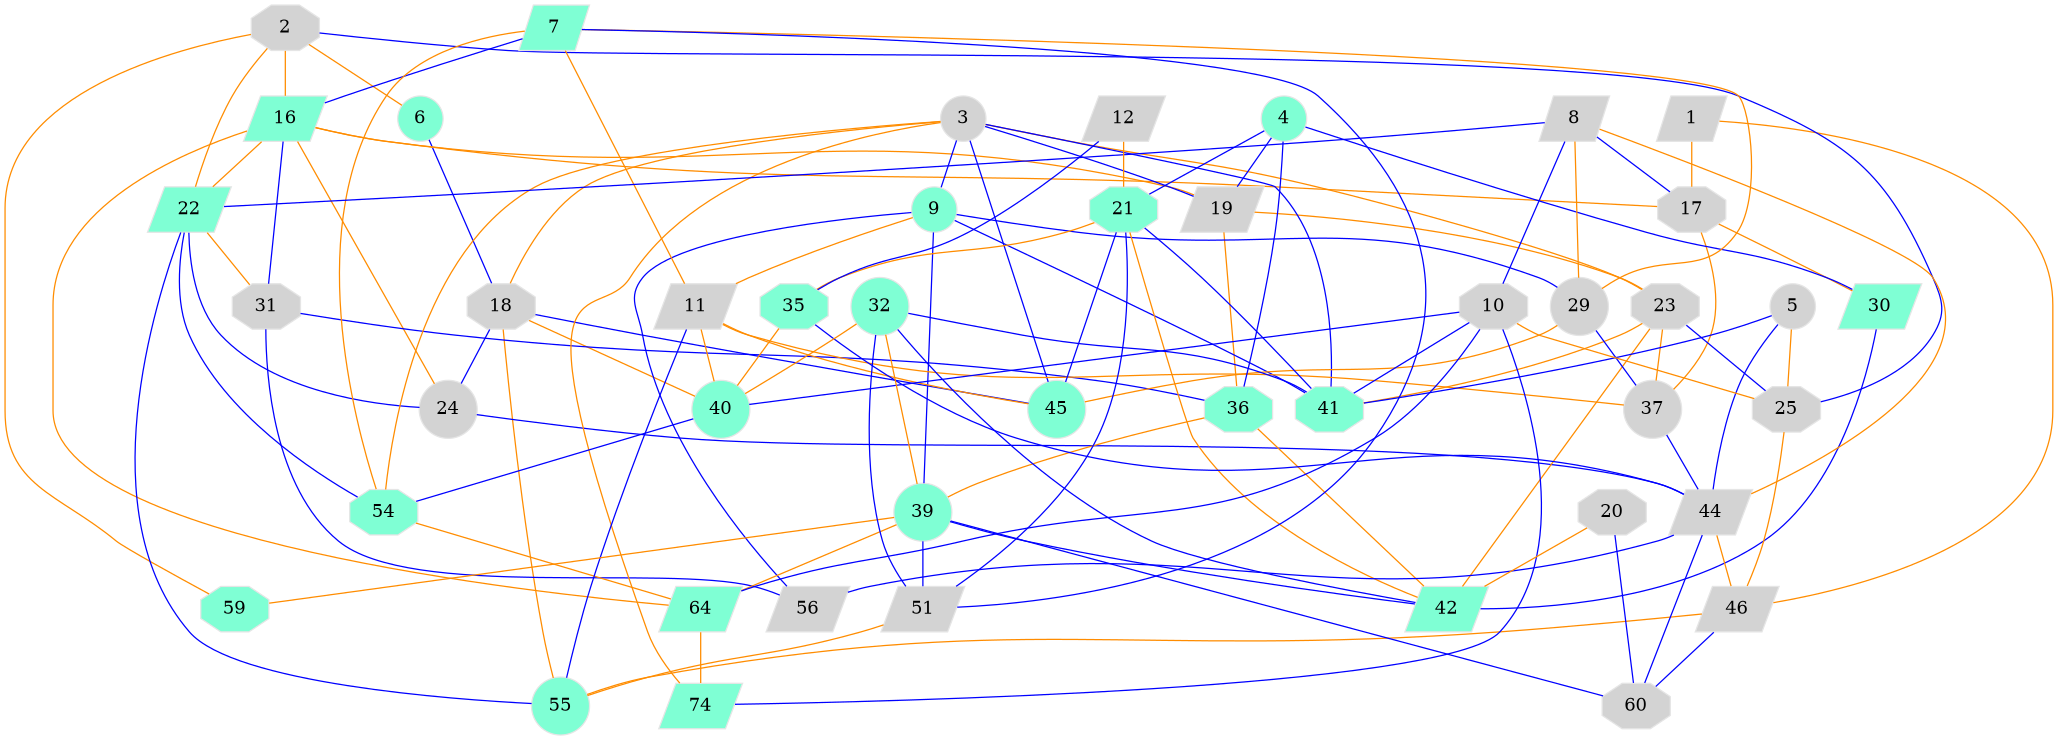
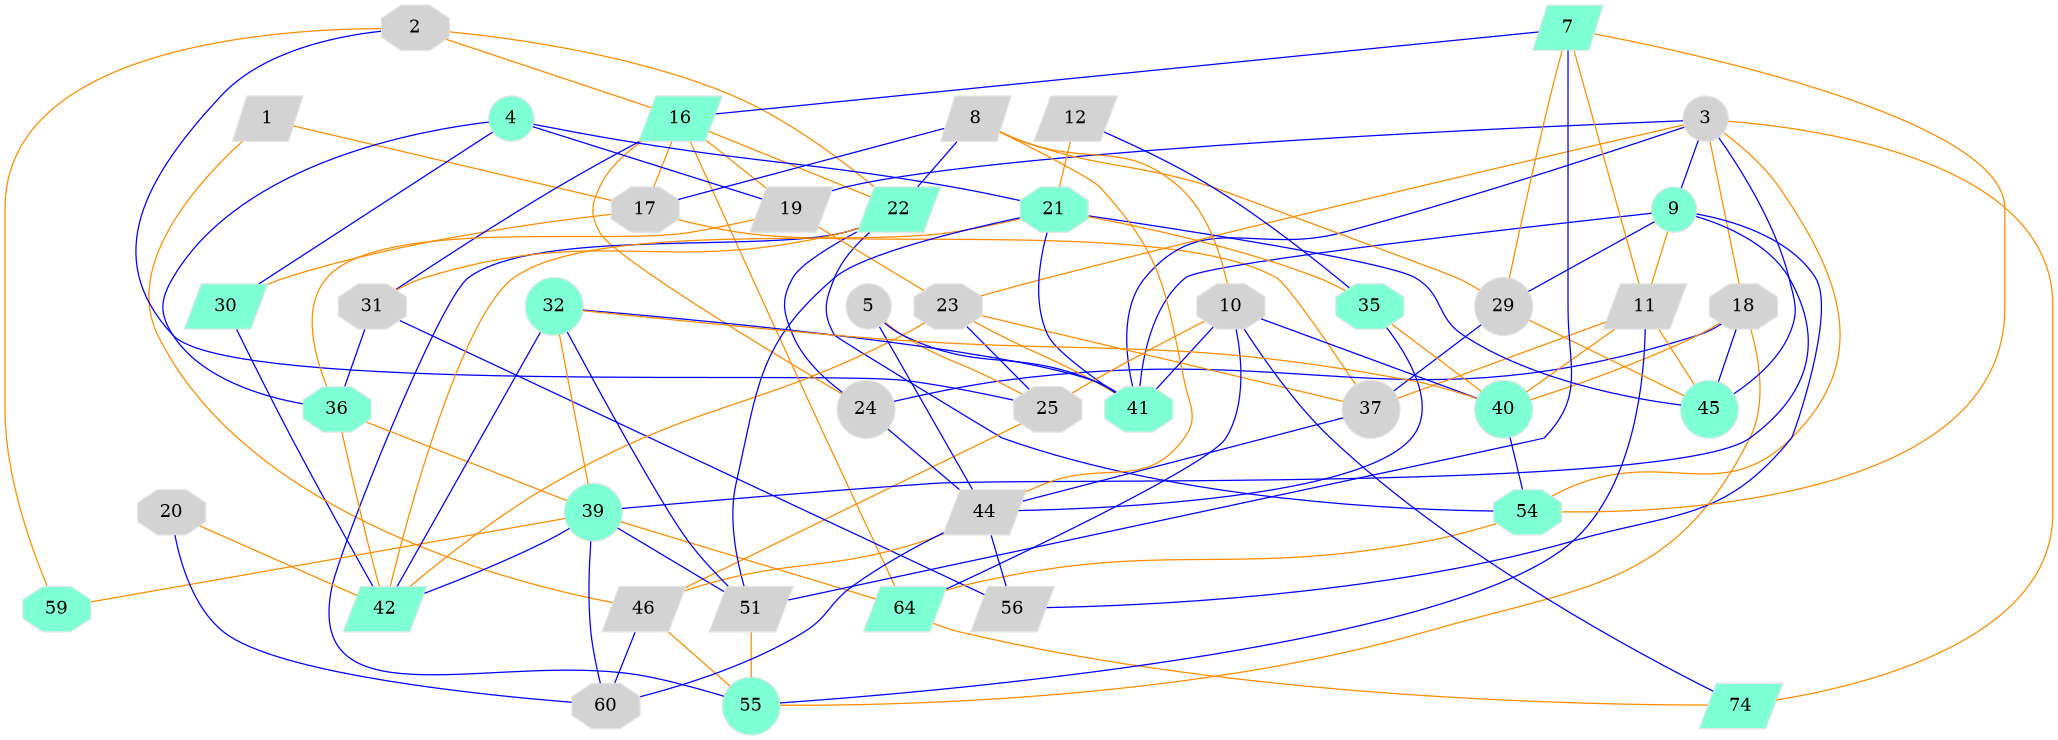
node "6": removed
edge "8" -- "10": color blue -> darkorange
